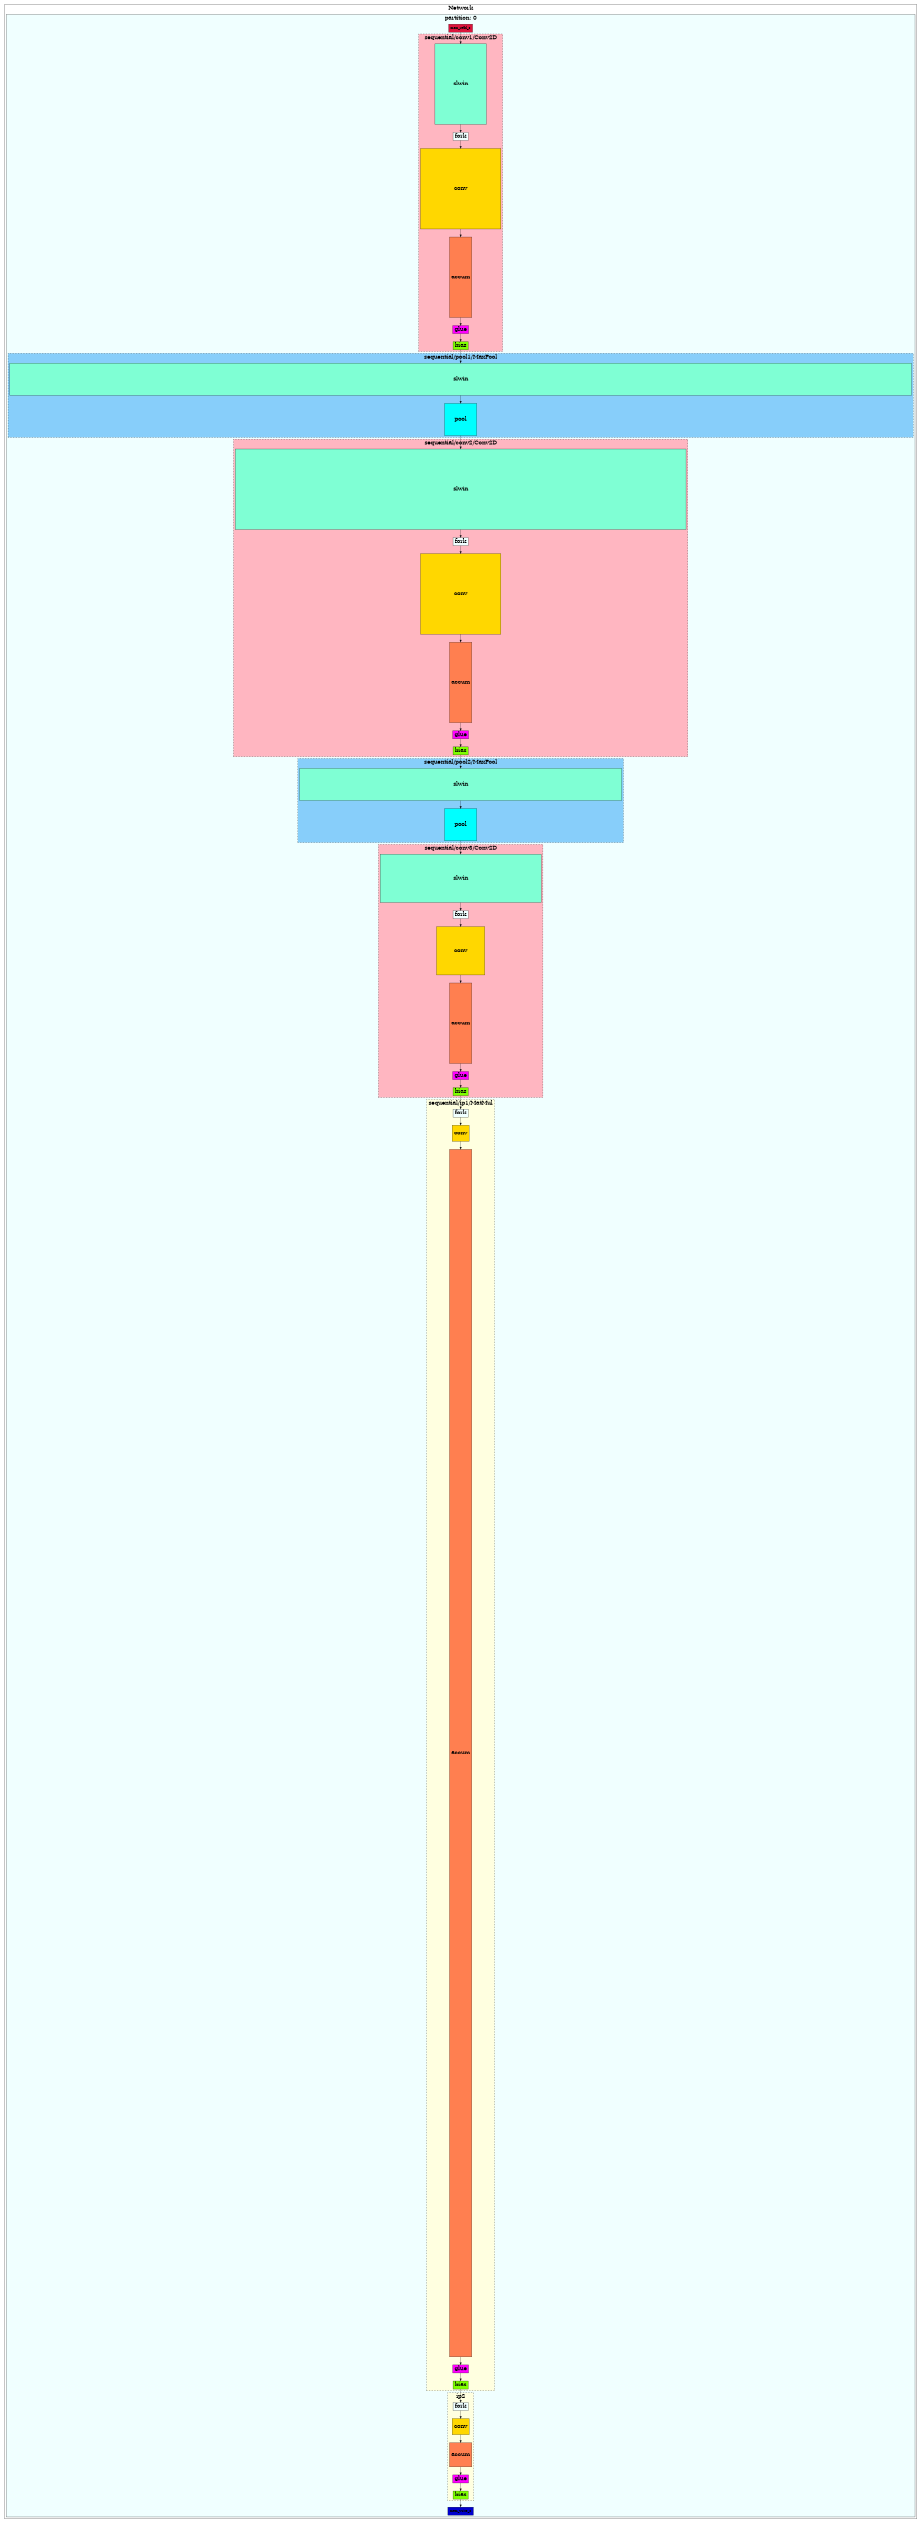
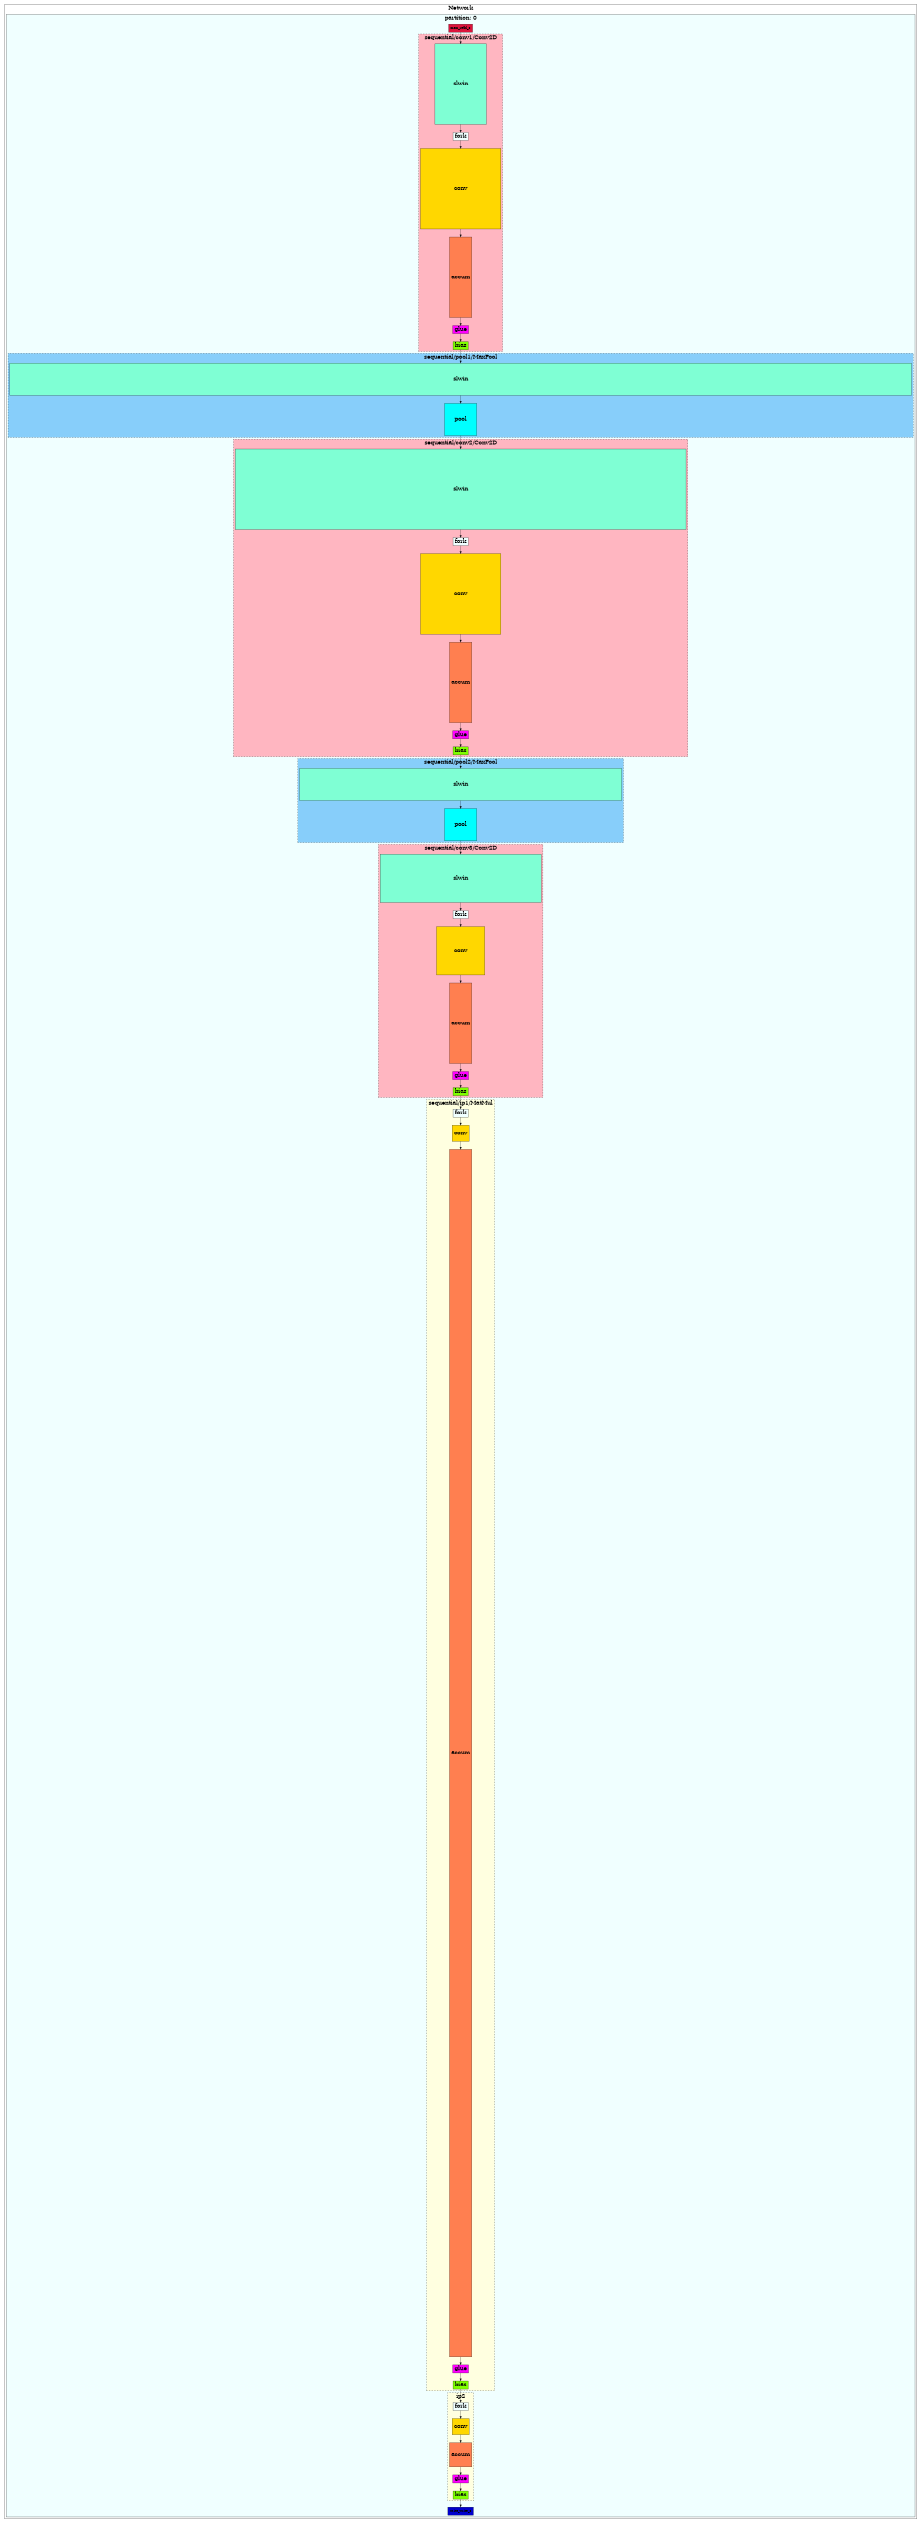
node "mem_write_0": label "mem_write_0" -> "write_write_0"
